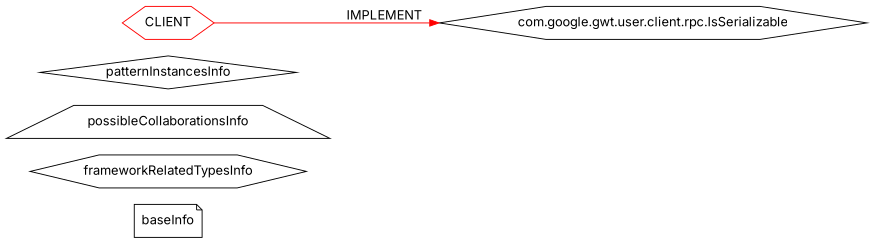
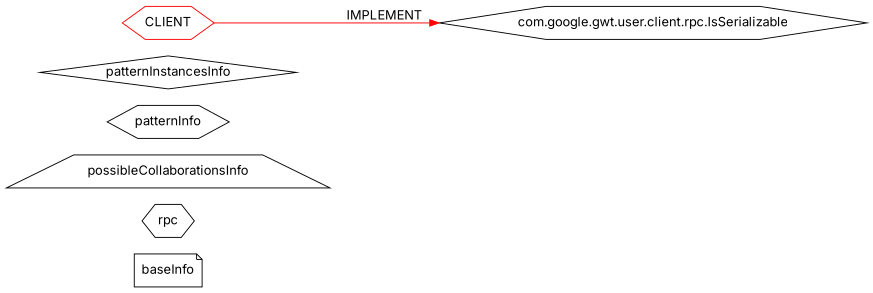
node "patternInfo": added
node "frameworkRelatedTypesInfo": label "frameworkRelatedTypesInfo" -> "rpc"
